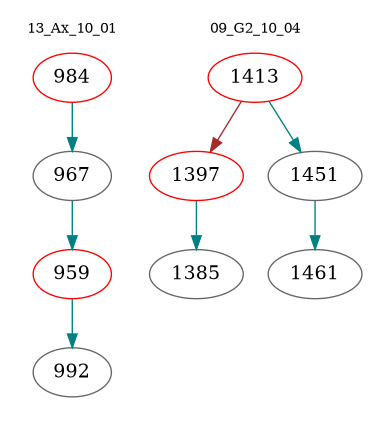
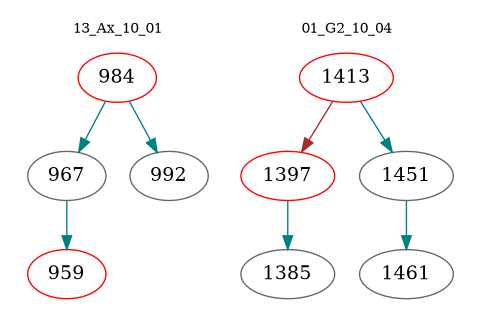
cluster "09_G2_10_04": label "09_G2_10_04" -> "01_G2_10_04"
edge "959" -> "992": now "984" -> "992"
